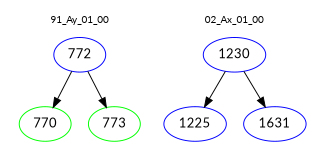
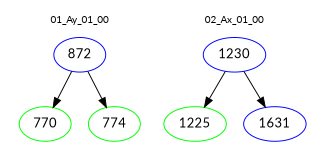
cluster "91_Ay_01_00": label "91_Ay_01_00" -> "01_Ay_01_00"
node "772": label "772" -> "872"
node "773": label "773" -> "774"
node "1225": color blue -> green
